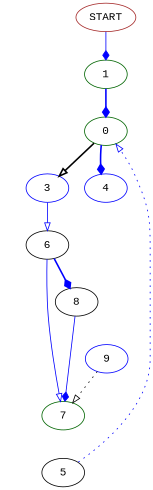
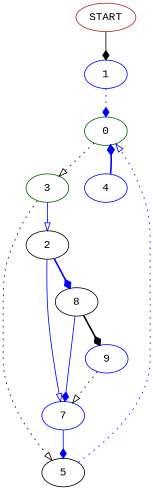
edge "START" -> "1": color blue -> black
node "1": color darkgreen -> blue
edge "1" -> "0": style bold -> dotted
edge "0" -> "4": reversed
edge "0" -> "3": style bold -> dotted
node "3": color blue -> darkgreen
node "6": label "6" -> "2"
edge "8" -> "9": added
edge "3" -> "5": added
node "7": color darkgreen -> blue
edge "7" -> "5": added
